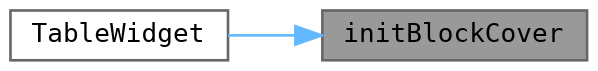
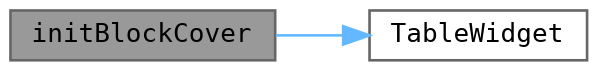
edge "TableWidget" -> "initBlockCover": reversed
